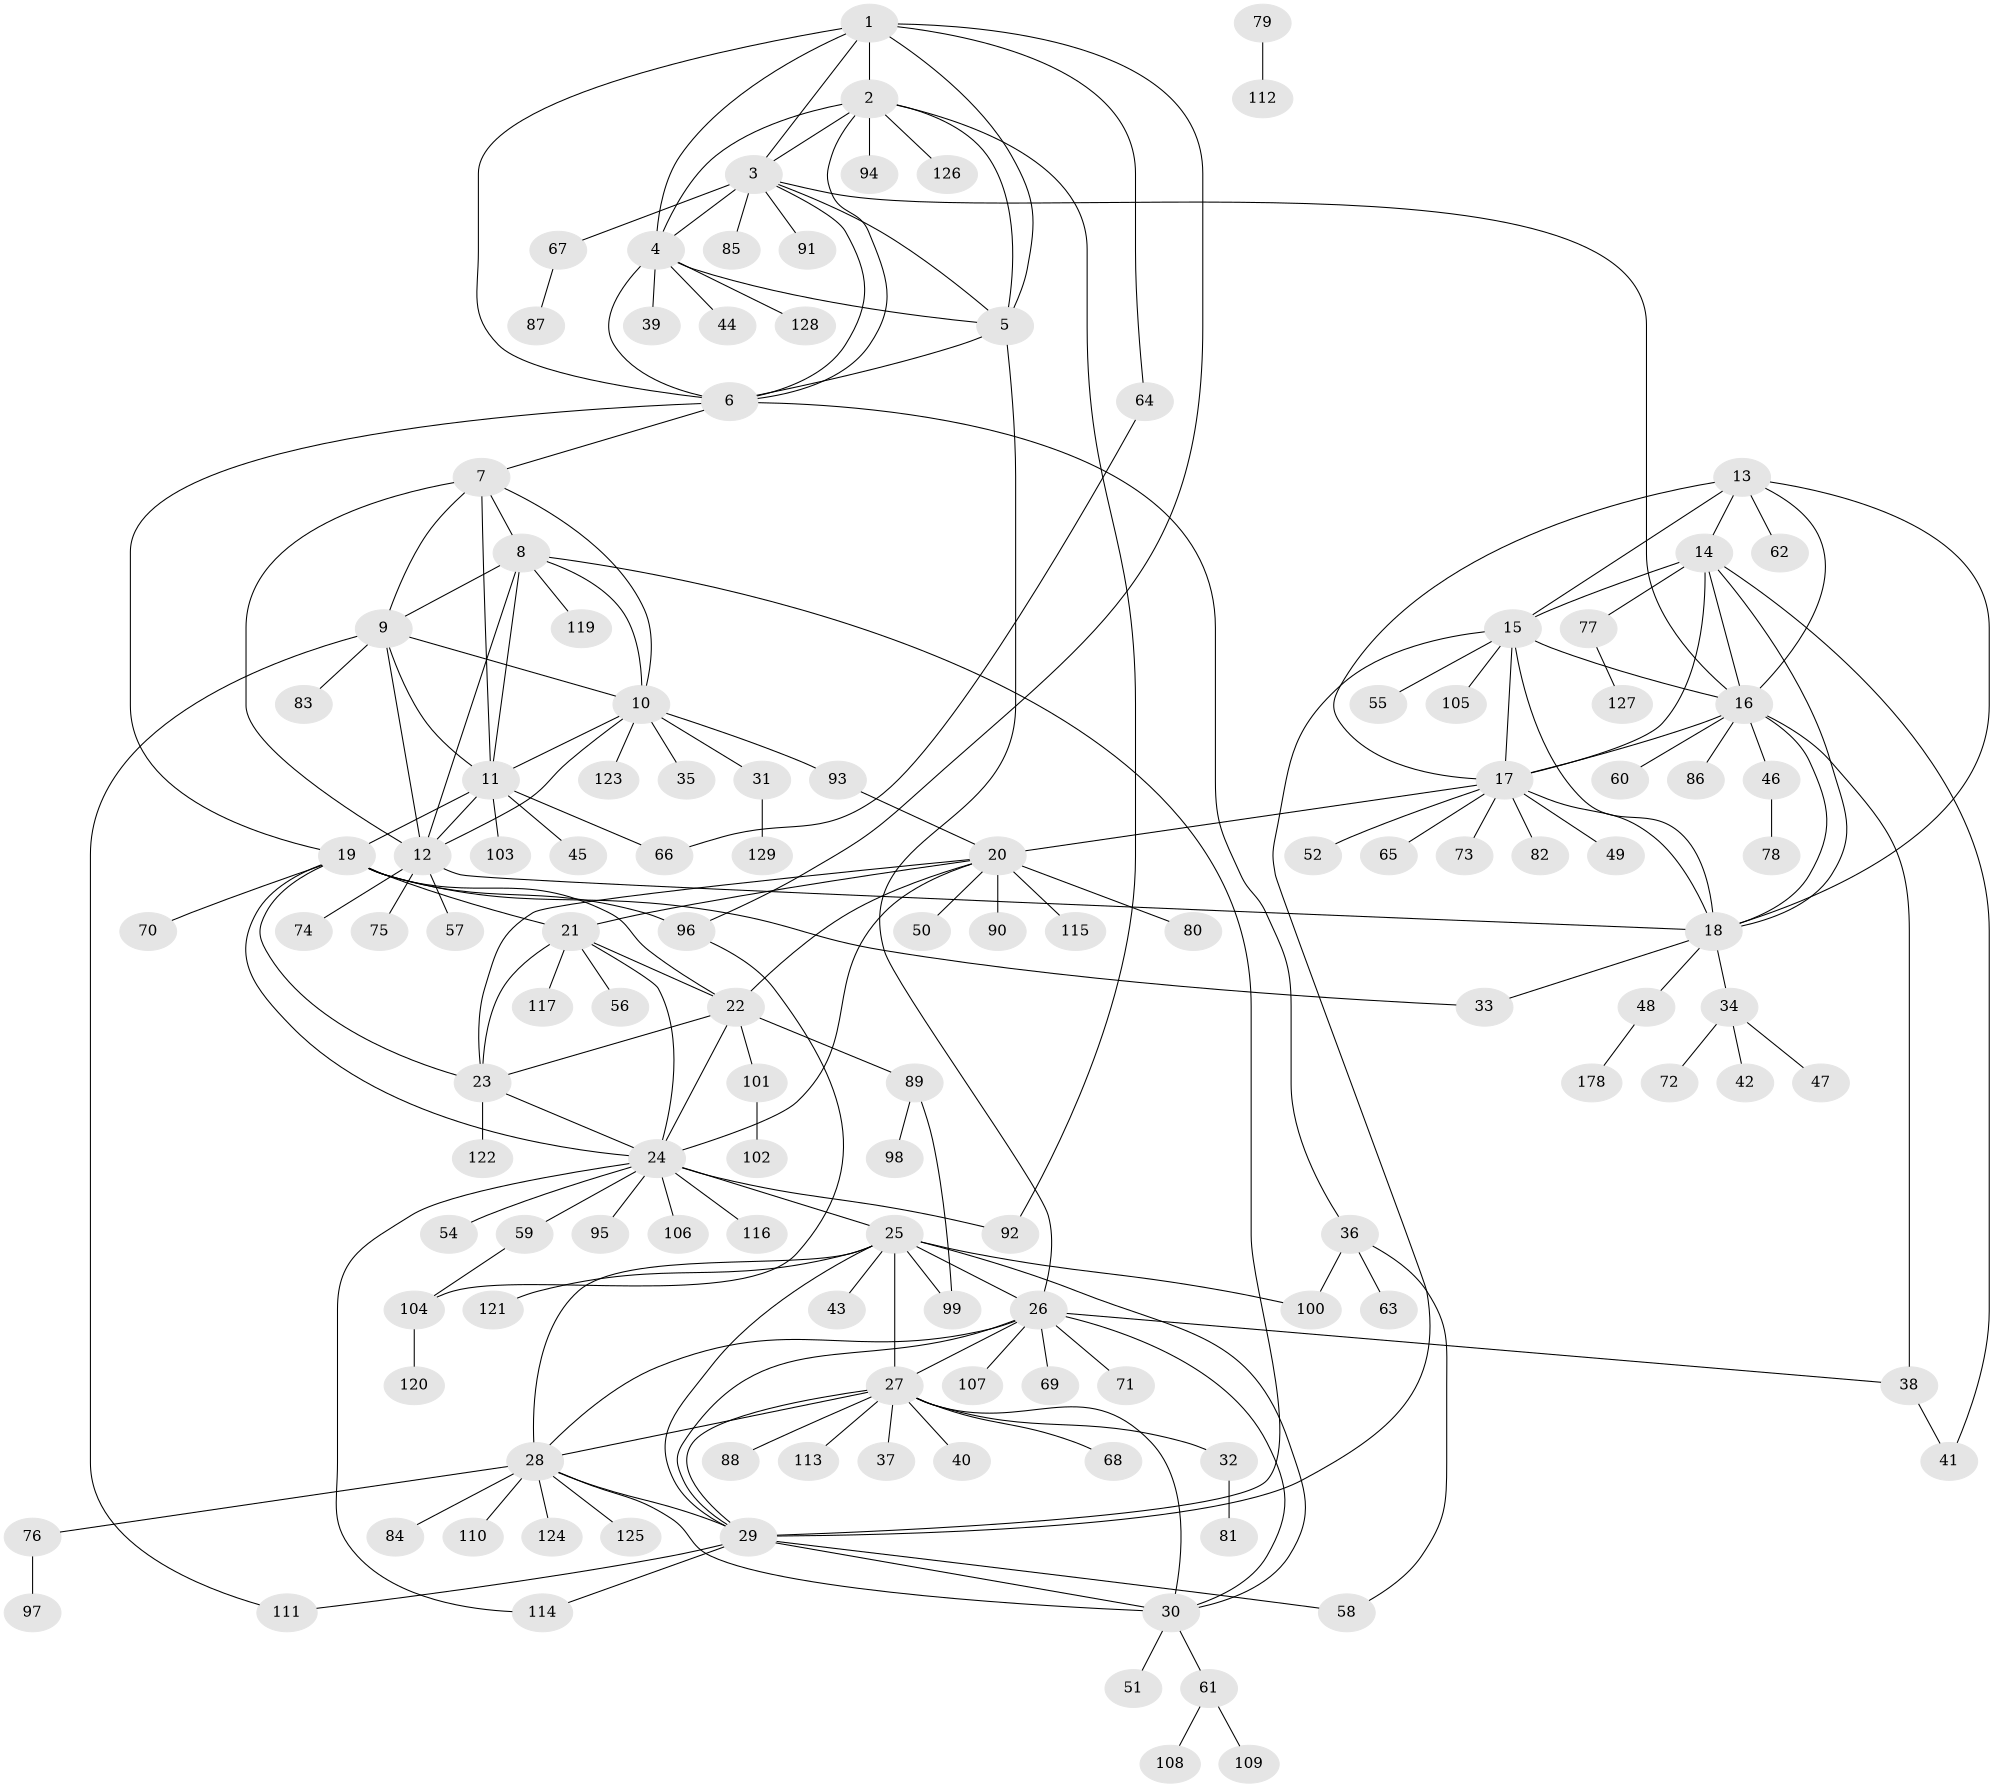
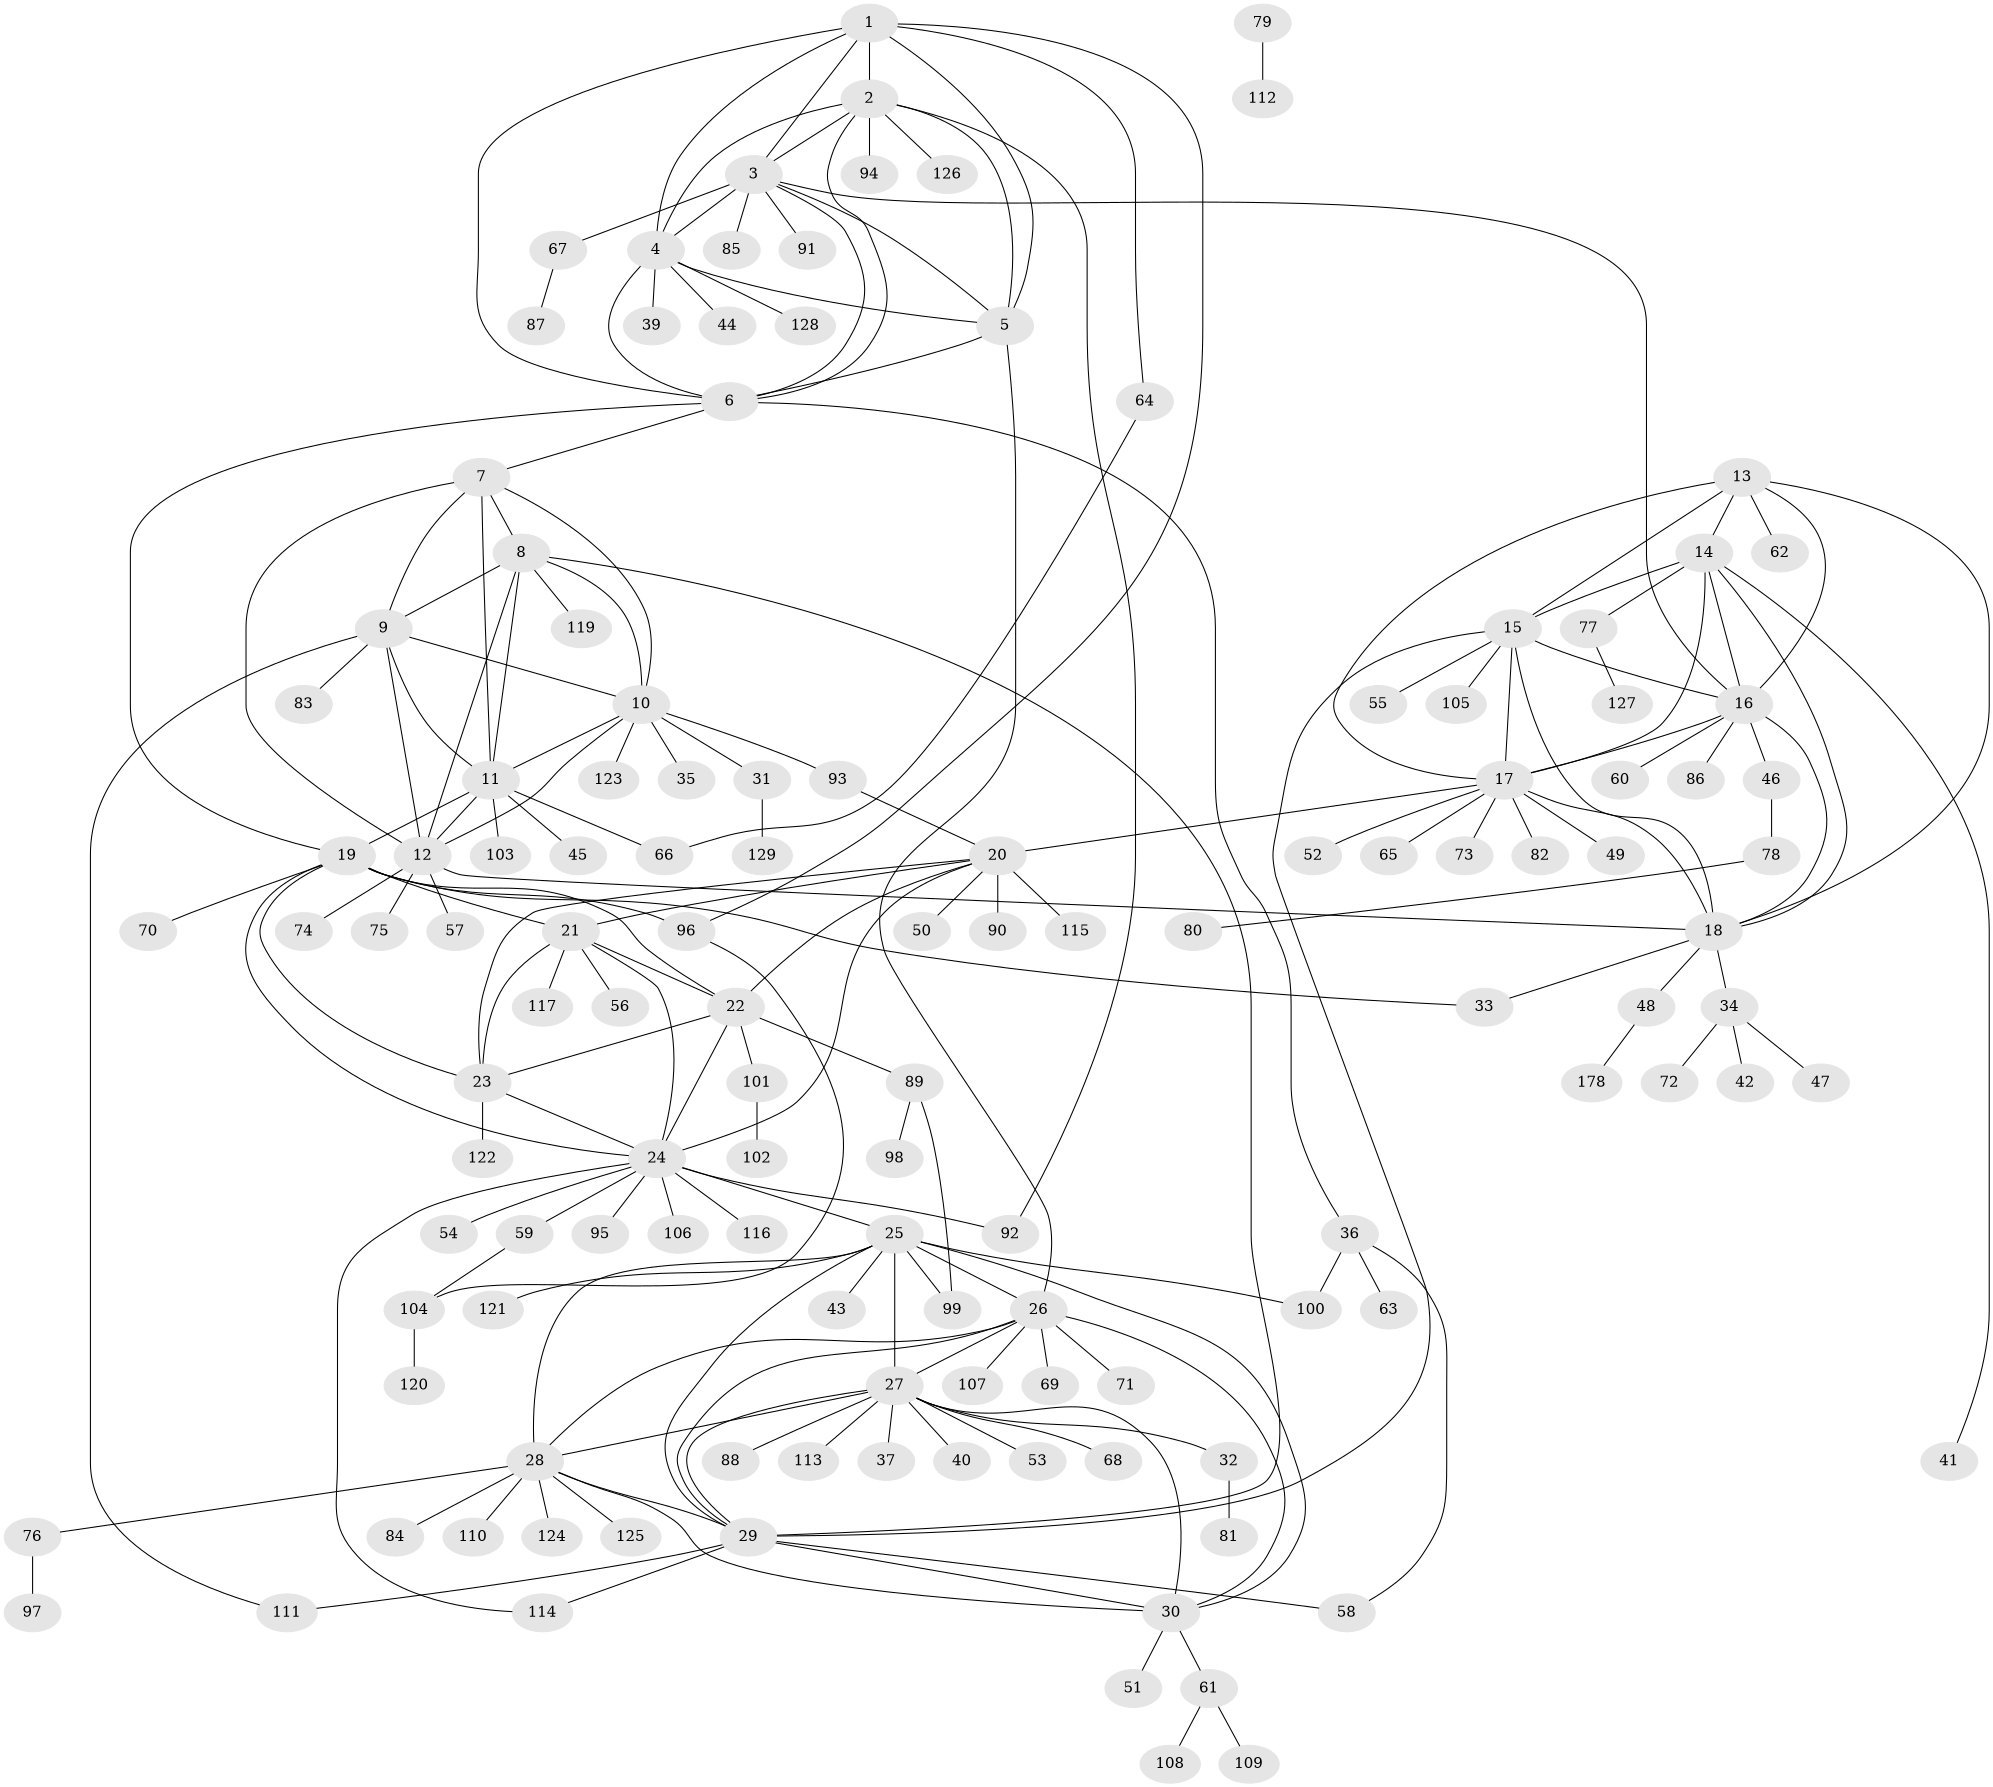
edge "20" -- "80": now "78" -- "80"
node "38": removed
node "53": added
